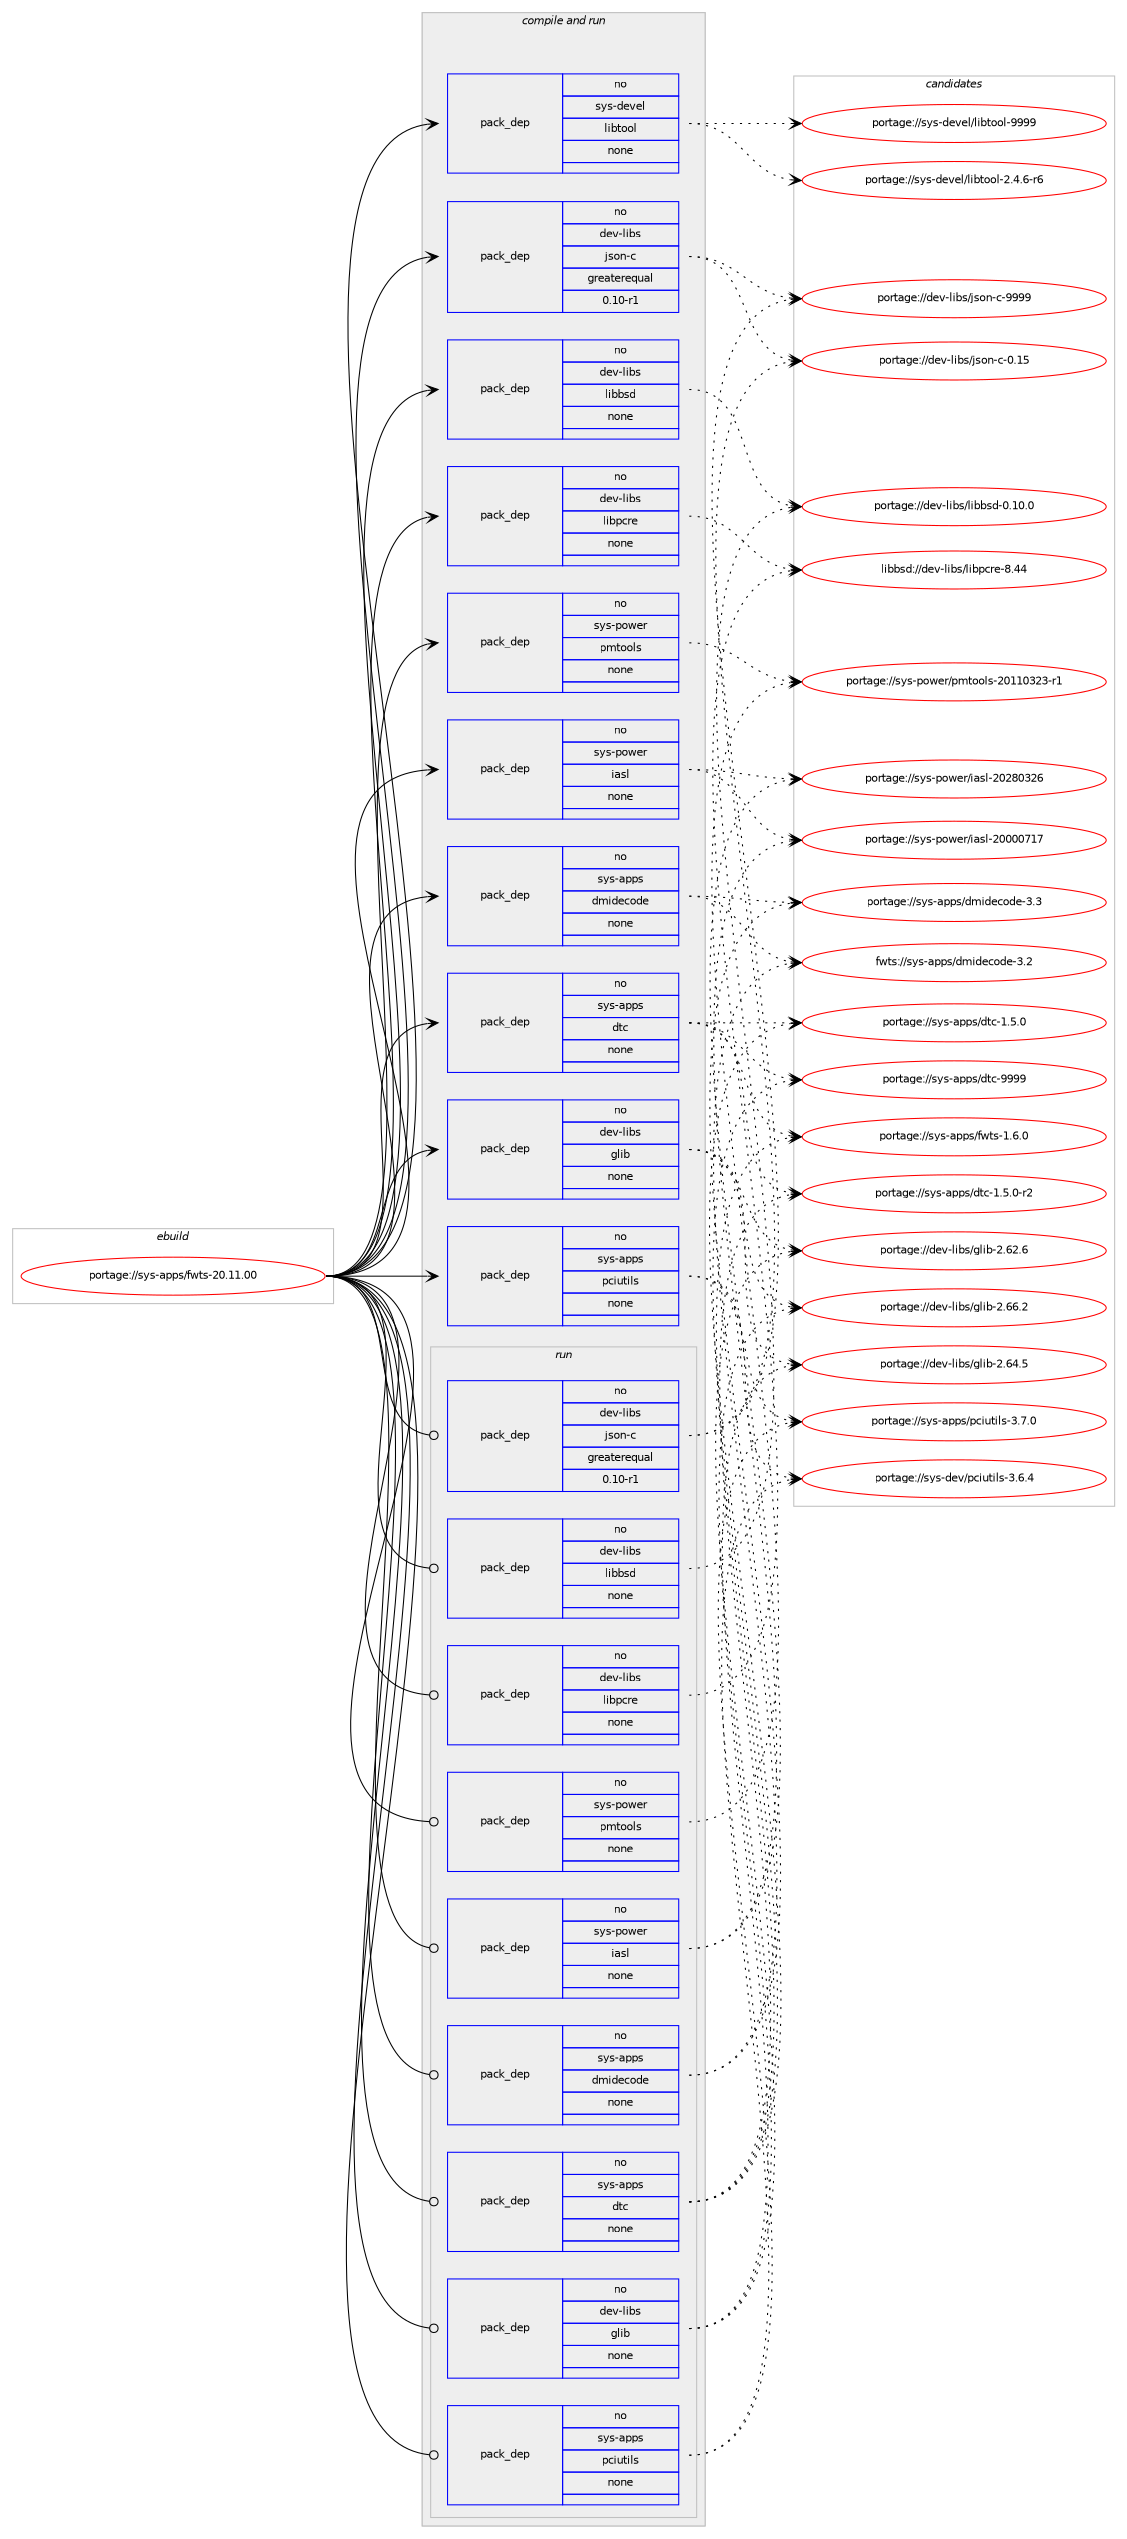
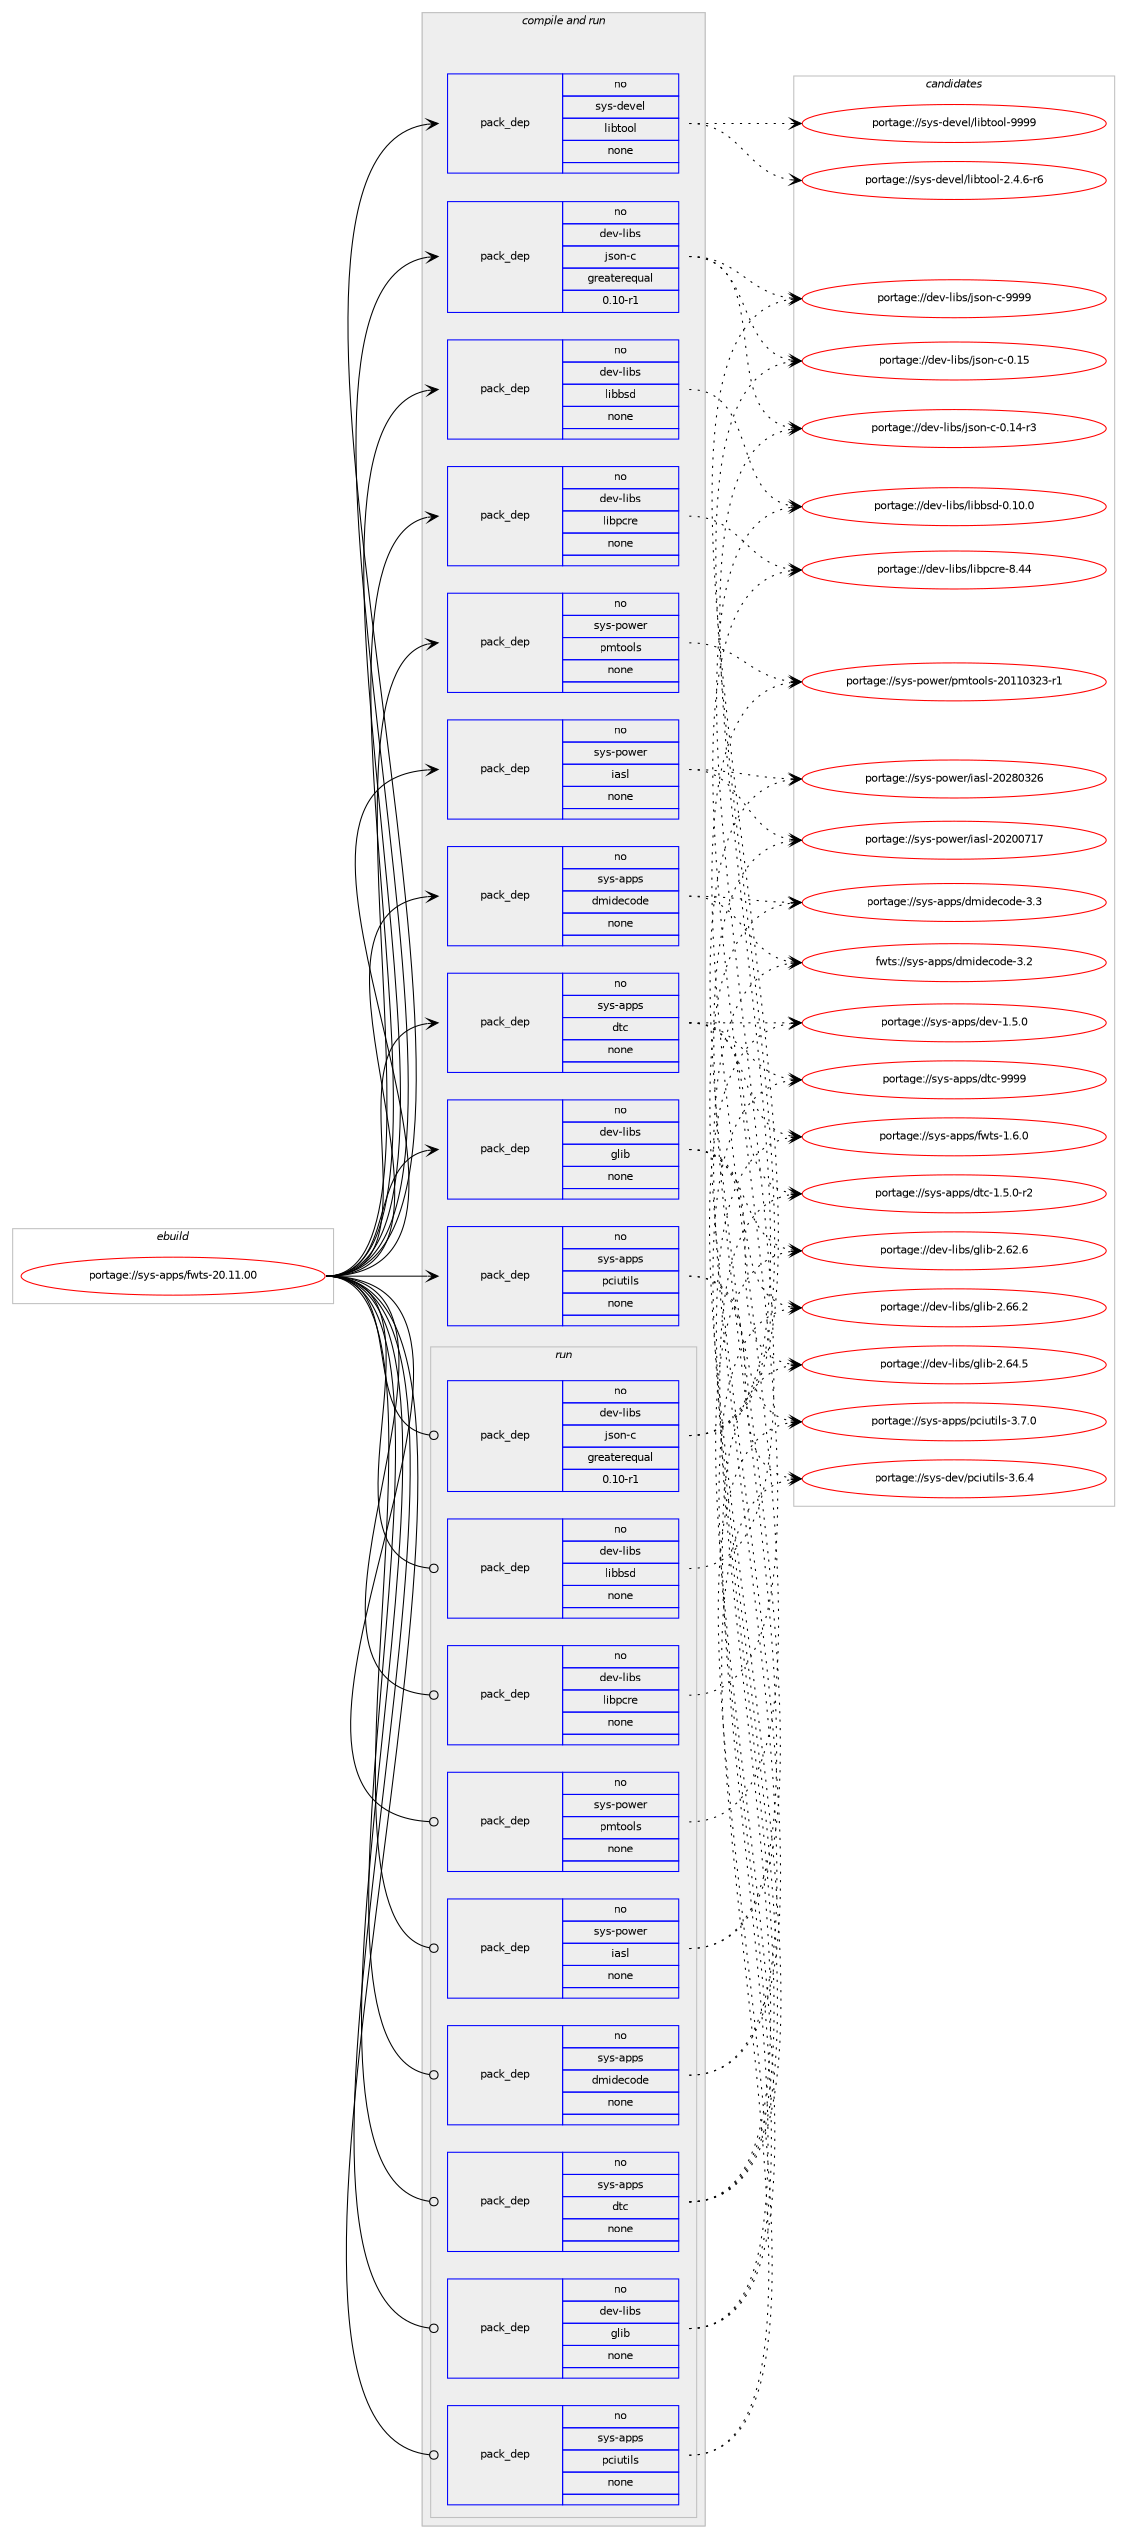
node "portage://dev-libs/json-c-0.14-r3": added
node "libbsd://dev-libs/libpcre-8.44": label "libbsd://dev-libs/libpcre-8.44" -> "portage://dev-libs/libpcre-8.44"
node "portage://sys-power/iasl-20000717": label "portage://sys-power/iasl-20000717" -> "portage://sys-power/iasl-20200717"
node "portage://sys-apps/dtc-1.5.0": label "portage://sys-apps/dtc-1.5.0" -> "portage://sys-apps/dev-1.5.0"
